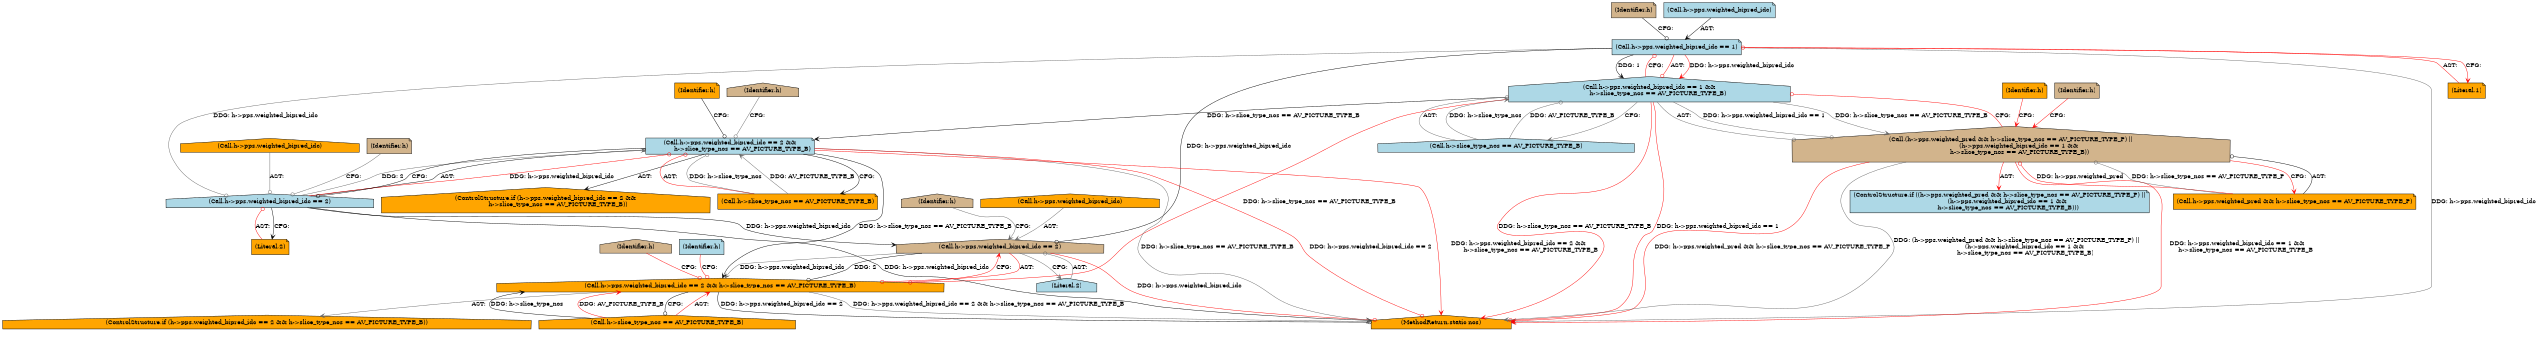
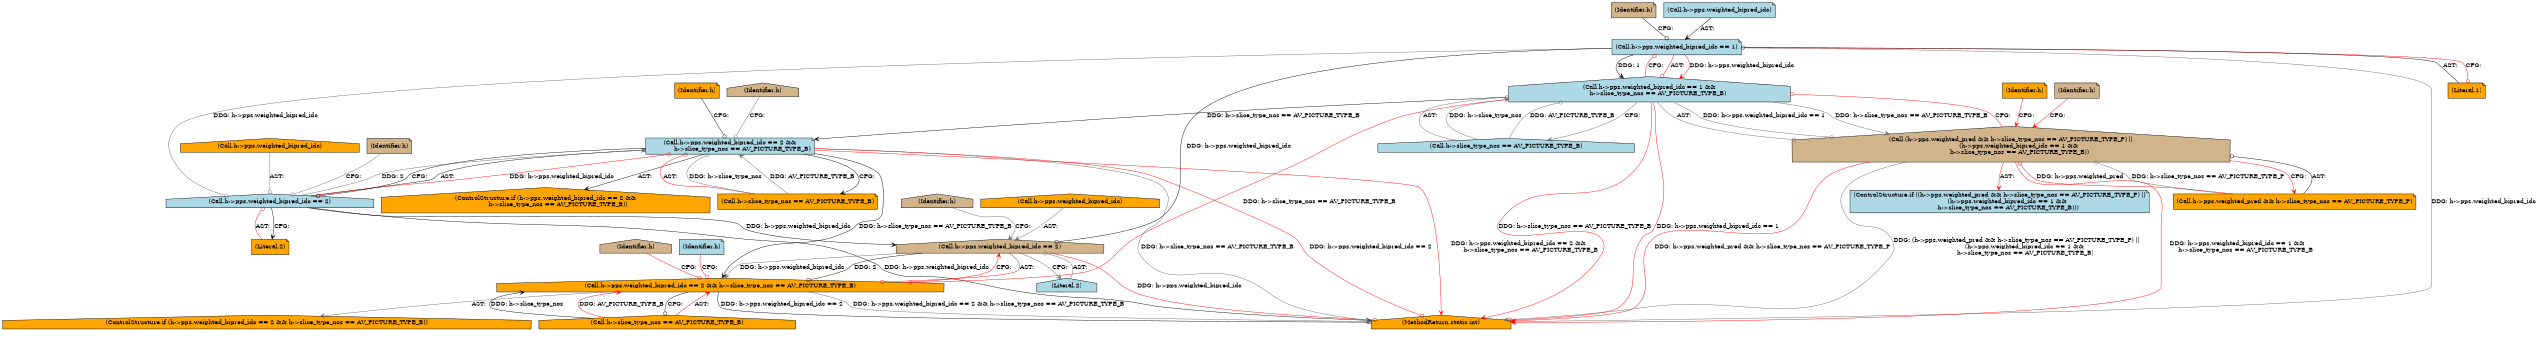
edge "(Literal,1)" -> "(Call,h->pps.weighted_bipred_idc == 1)": color red -> black
edge "(Call,h->pps.weighted_bipred_idc == 1)" -> "(Literal,1)": arrowhead vee -> odot
node "(MethodReturn,static nos)": label "(MethodReturn,static nos)" -> "(MethodReturn,static int)"
